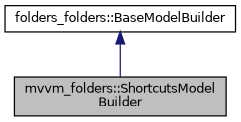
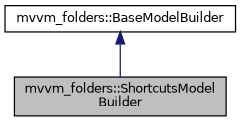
node "folders_folders::BaseModelBuilder": label "folders_folders::BaseModelBuilder" -> "mvvm_folders::BaseModelBuilder"
